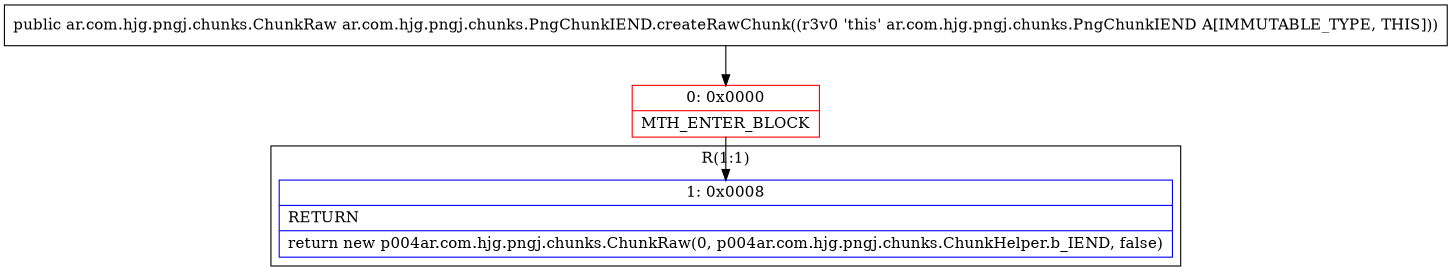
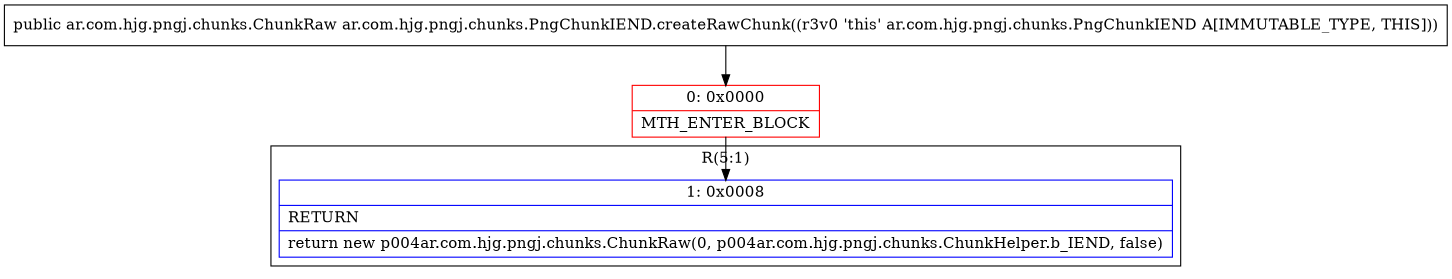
cluster "R(1:1)": label "R(1:1)" -> "R(5:1)"
